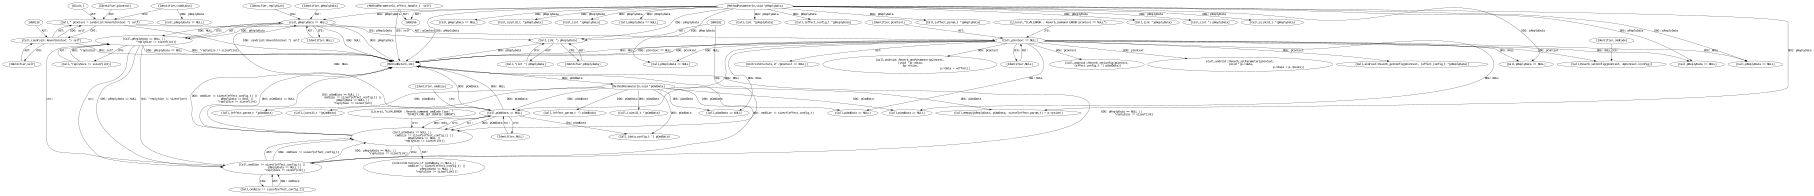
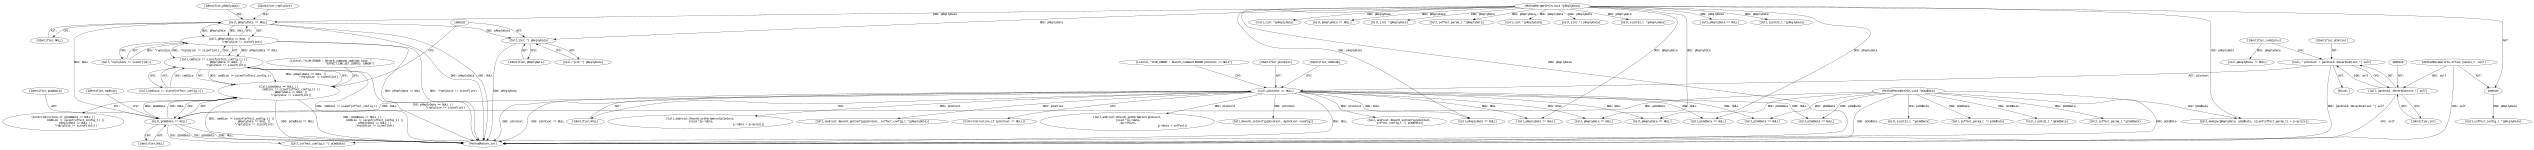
edge "(Block,)" -> "(Call,* pContext = (android::ReverbContext *) self)": reversed
edge "(MethodParameterIn,void *pReplyData)" -> "(Call,(effect_config_t *)pReplyData)": now "1000106" -> "(Call,(effect_config_t *)pReplyData)"
edge "(Call,(android::ReverbContext *) self)" -> "(MethodReturn,int)": label "DDG: self" -> "CFG: self"
edge "(Identifier,cmdCode)" -> "(Call,Reverb_setConfig(pContext, &pContext->config))": now "(Identifier,cmdCode)" -> "(Call,pContext == NULL)"
node "(Identifier,self)": label "(Identifier,self)" -> "(Identifier,int)"
edge "(MethodReturn,int)" -> "(MethodParameterIn,void *pCmdData)": reversed
edge "(MethodParameterIn,effect_handle_t  self)" -> "(Call,(android::ReverbContext *) self)": added, label "DDG: self"
node "(Identifier,pCmdData)": added
node "(Call,(data_config_t *) pCmdData)": label "(Call,(data_config_t *) pCmdData)" -> "(Call,(effect_config_t *) pCmdData)"
